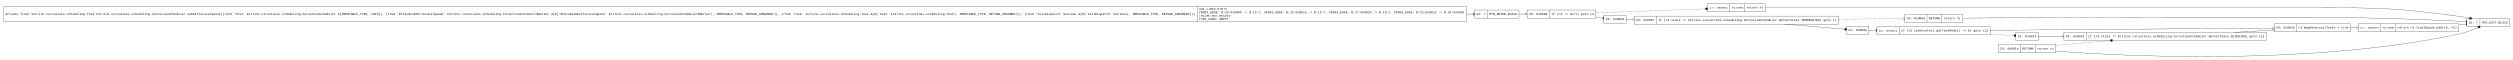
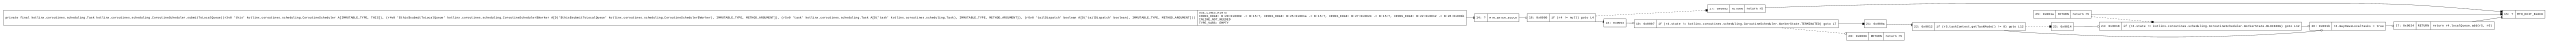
edge "20: 0x0009" -> "15: ?": removed
